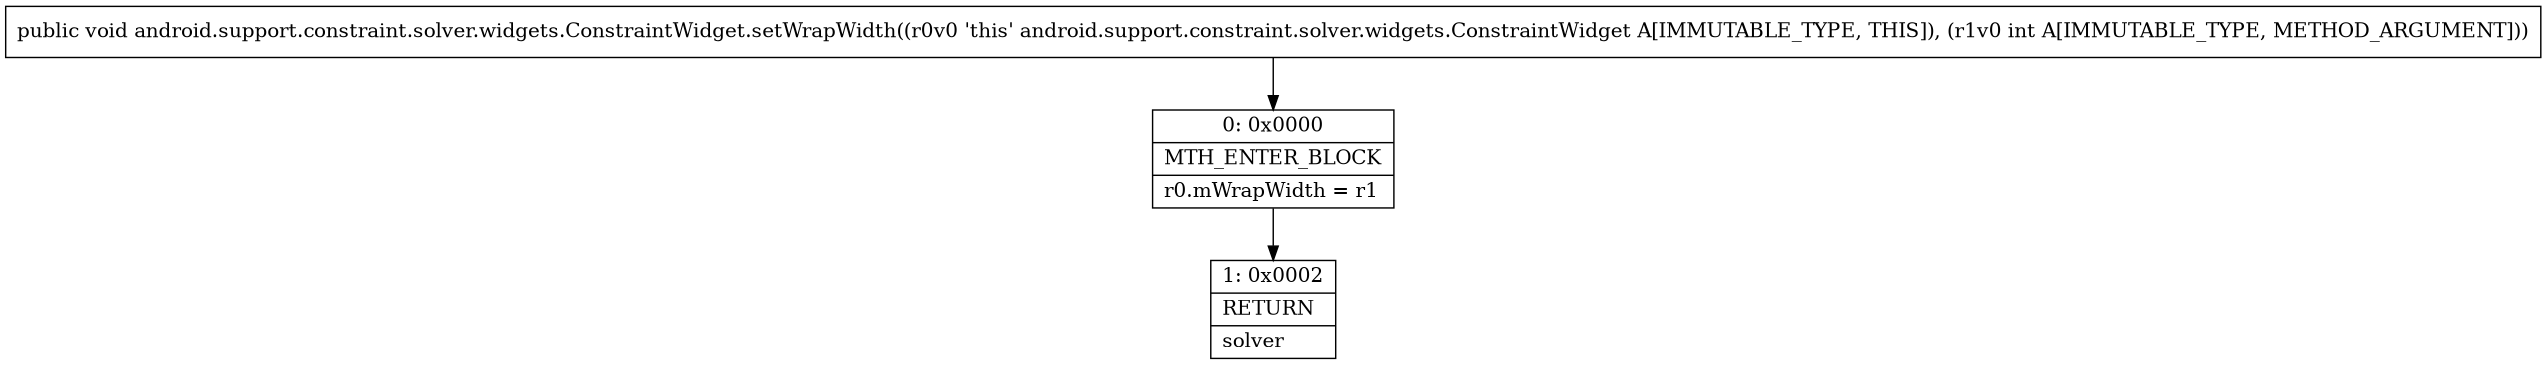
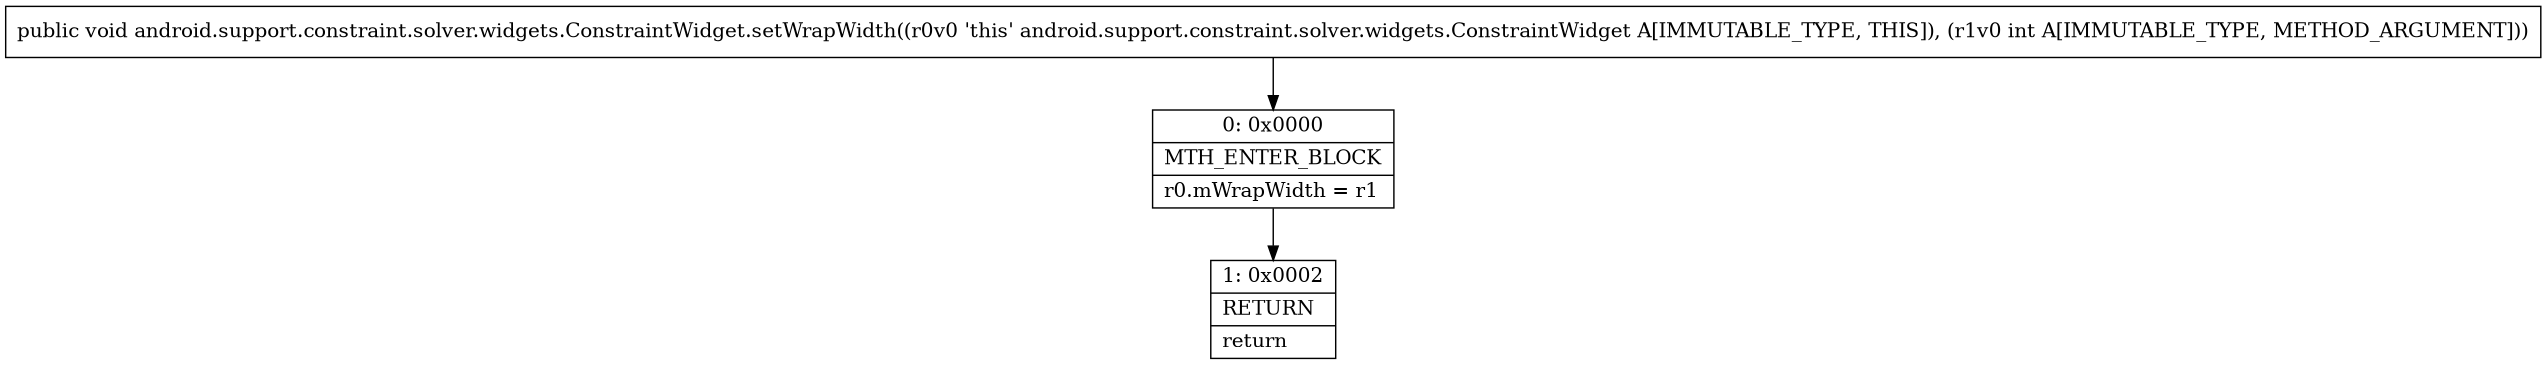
node "1: 0x0002": text "solver" -> "return"
